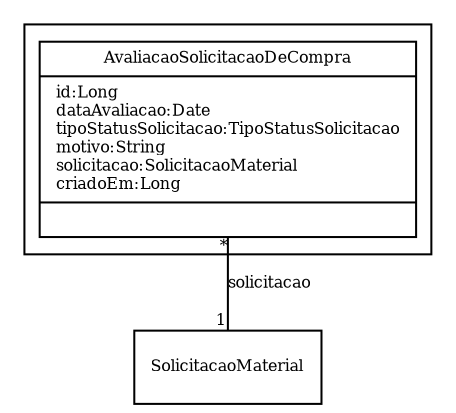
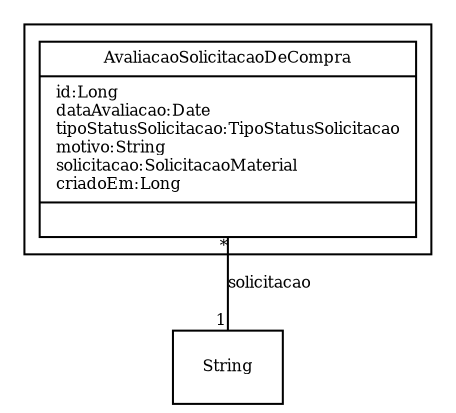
node "SolicitacaoMaterial": label "SolicitacaoMaterial" -> "String"
